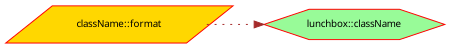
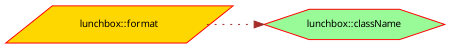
node "className::format": label "className::format" -> "lunchbox::format"
